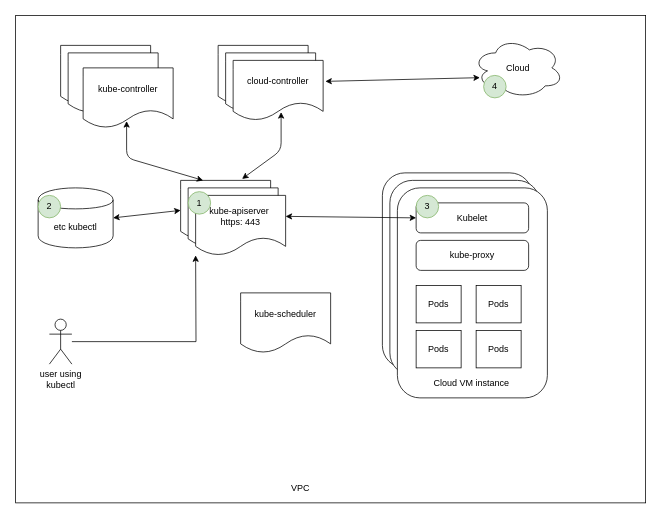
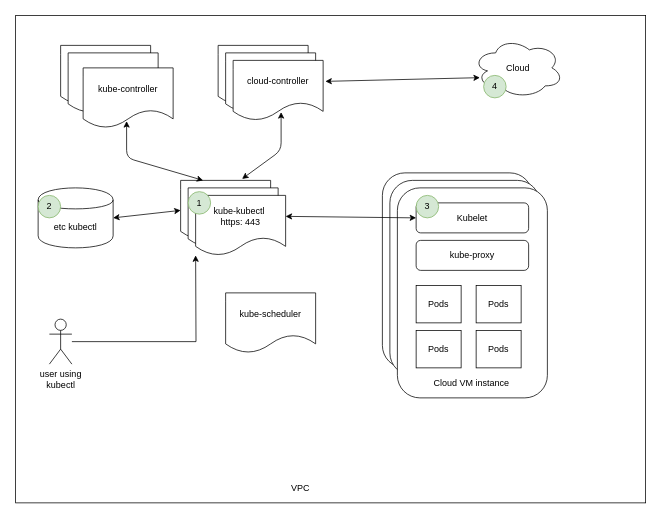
node "kube-apiserver https: 443": label "kube-apiserver https: 443" -> "kube-kubectl https: 443"
node "kube-scheduler": moved (285, 323) -> (270, 323)
